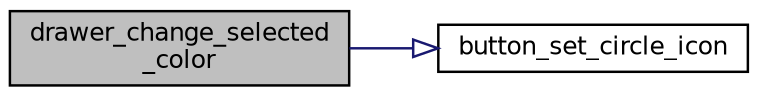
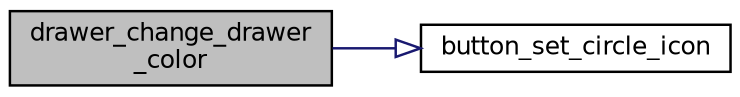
node "drawer_change_selected _color": label "drawer_change_selected _color" -> "drawer_change_drawer _color"
